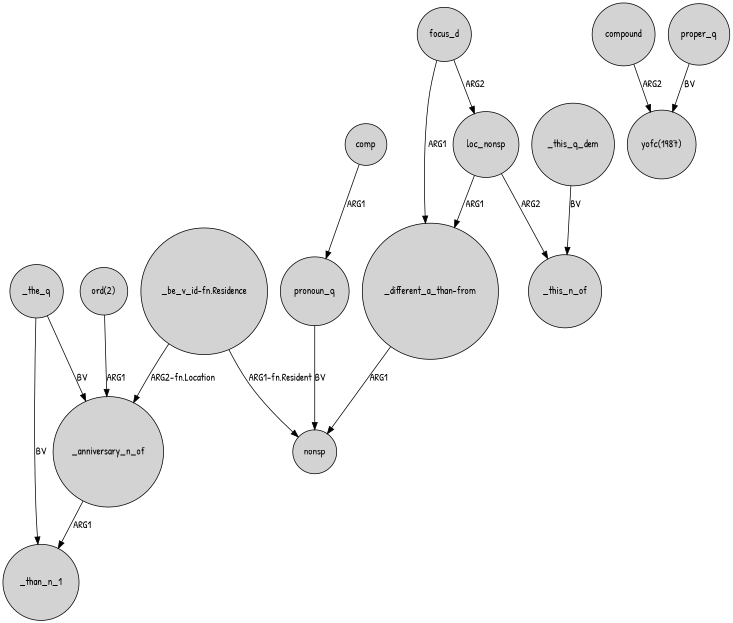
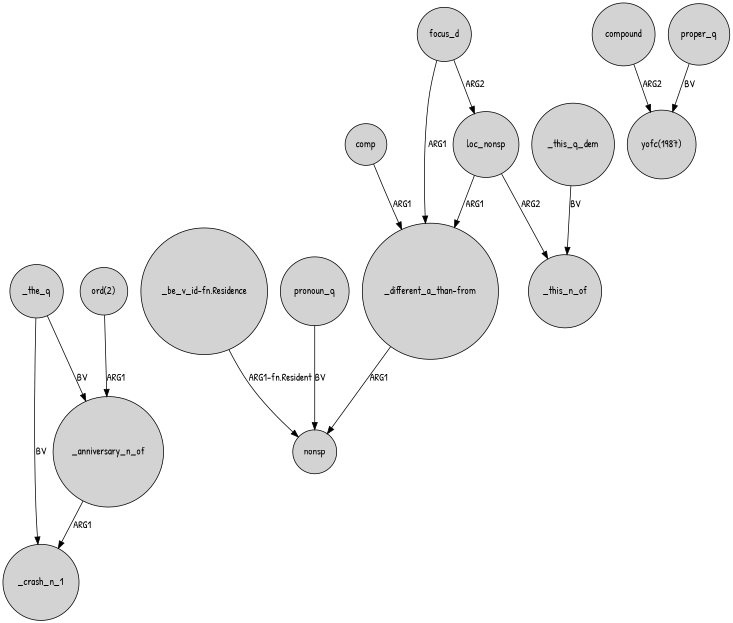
edge "comp" -> "pronoun_q": now "comp" -> "_different_a_than-from"
edge "_be_v_id-fn.Residence" -> "_anniversary_n_of": removed, label "ARG2-fn.Location"
node "_than_n_1": label "_than_n_1" -> "_crash_n_1"
